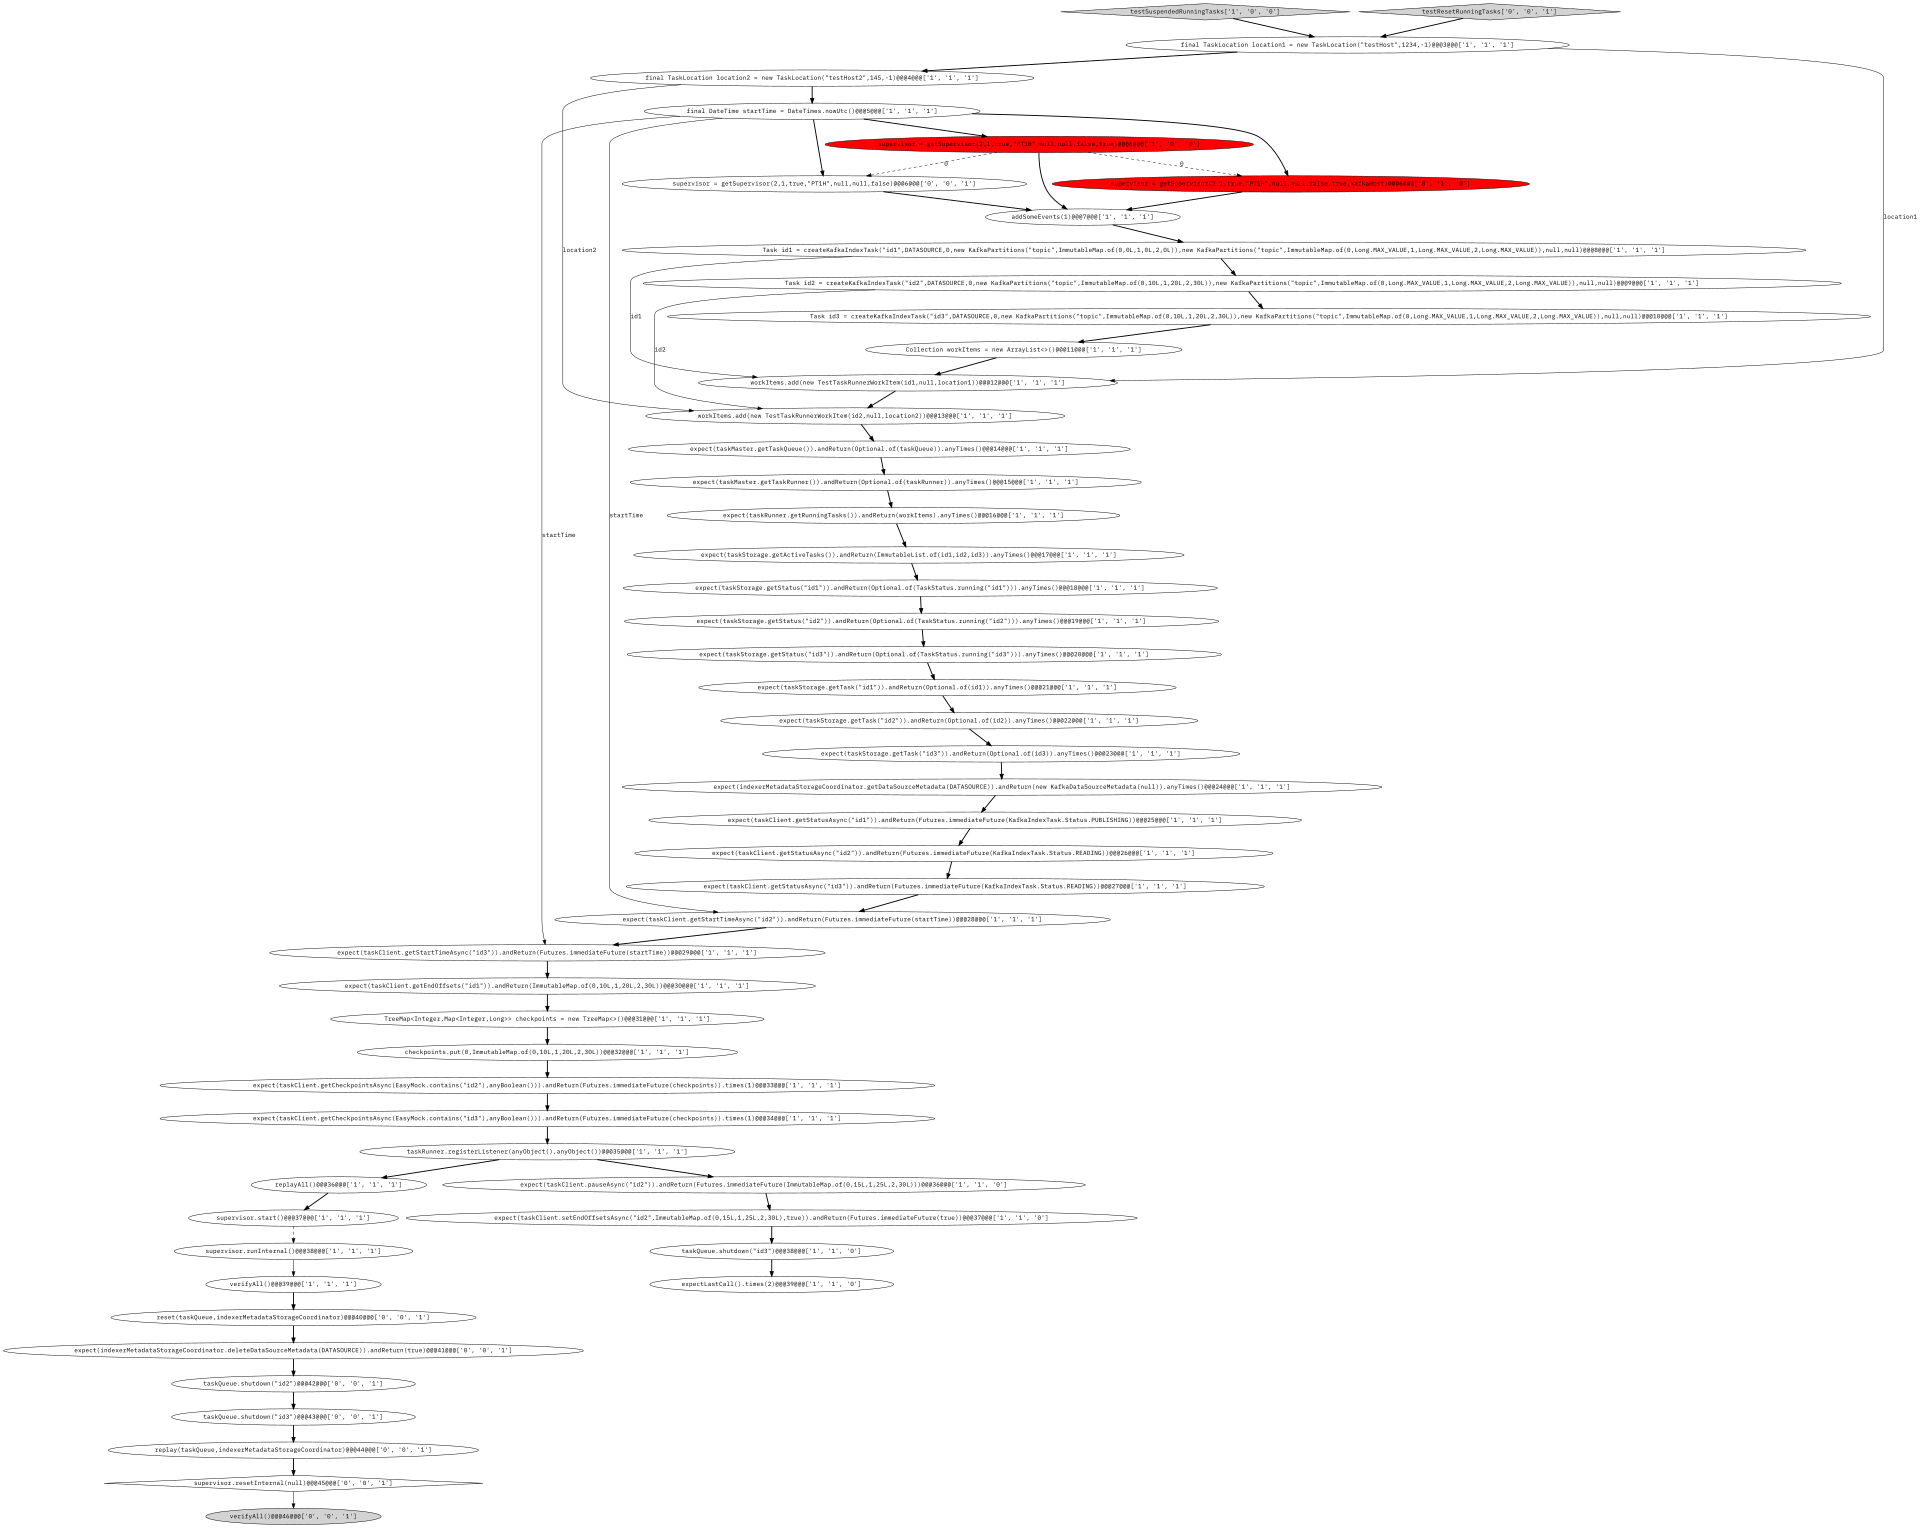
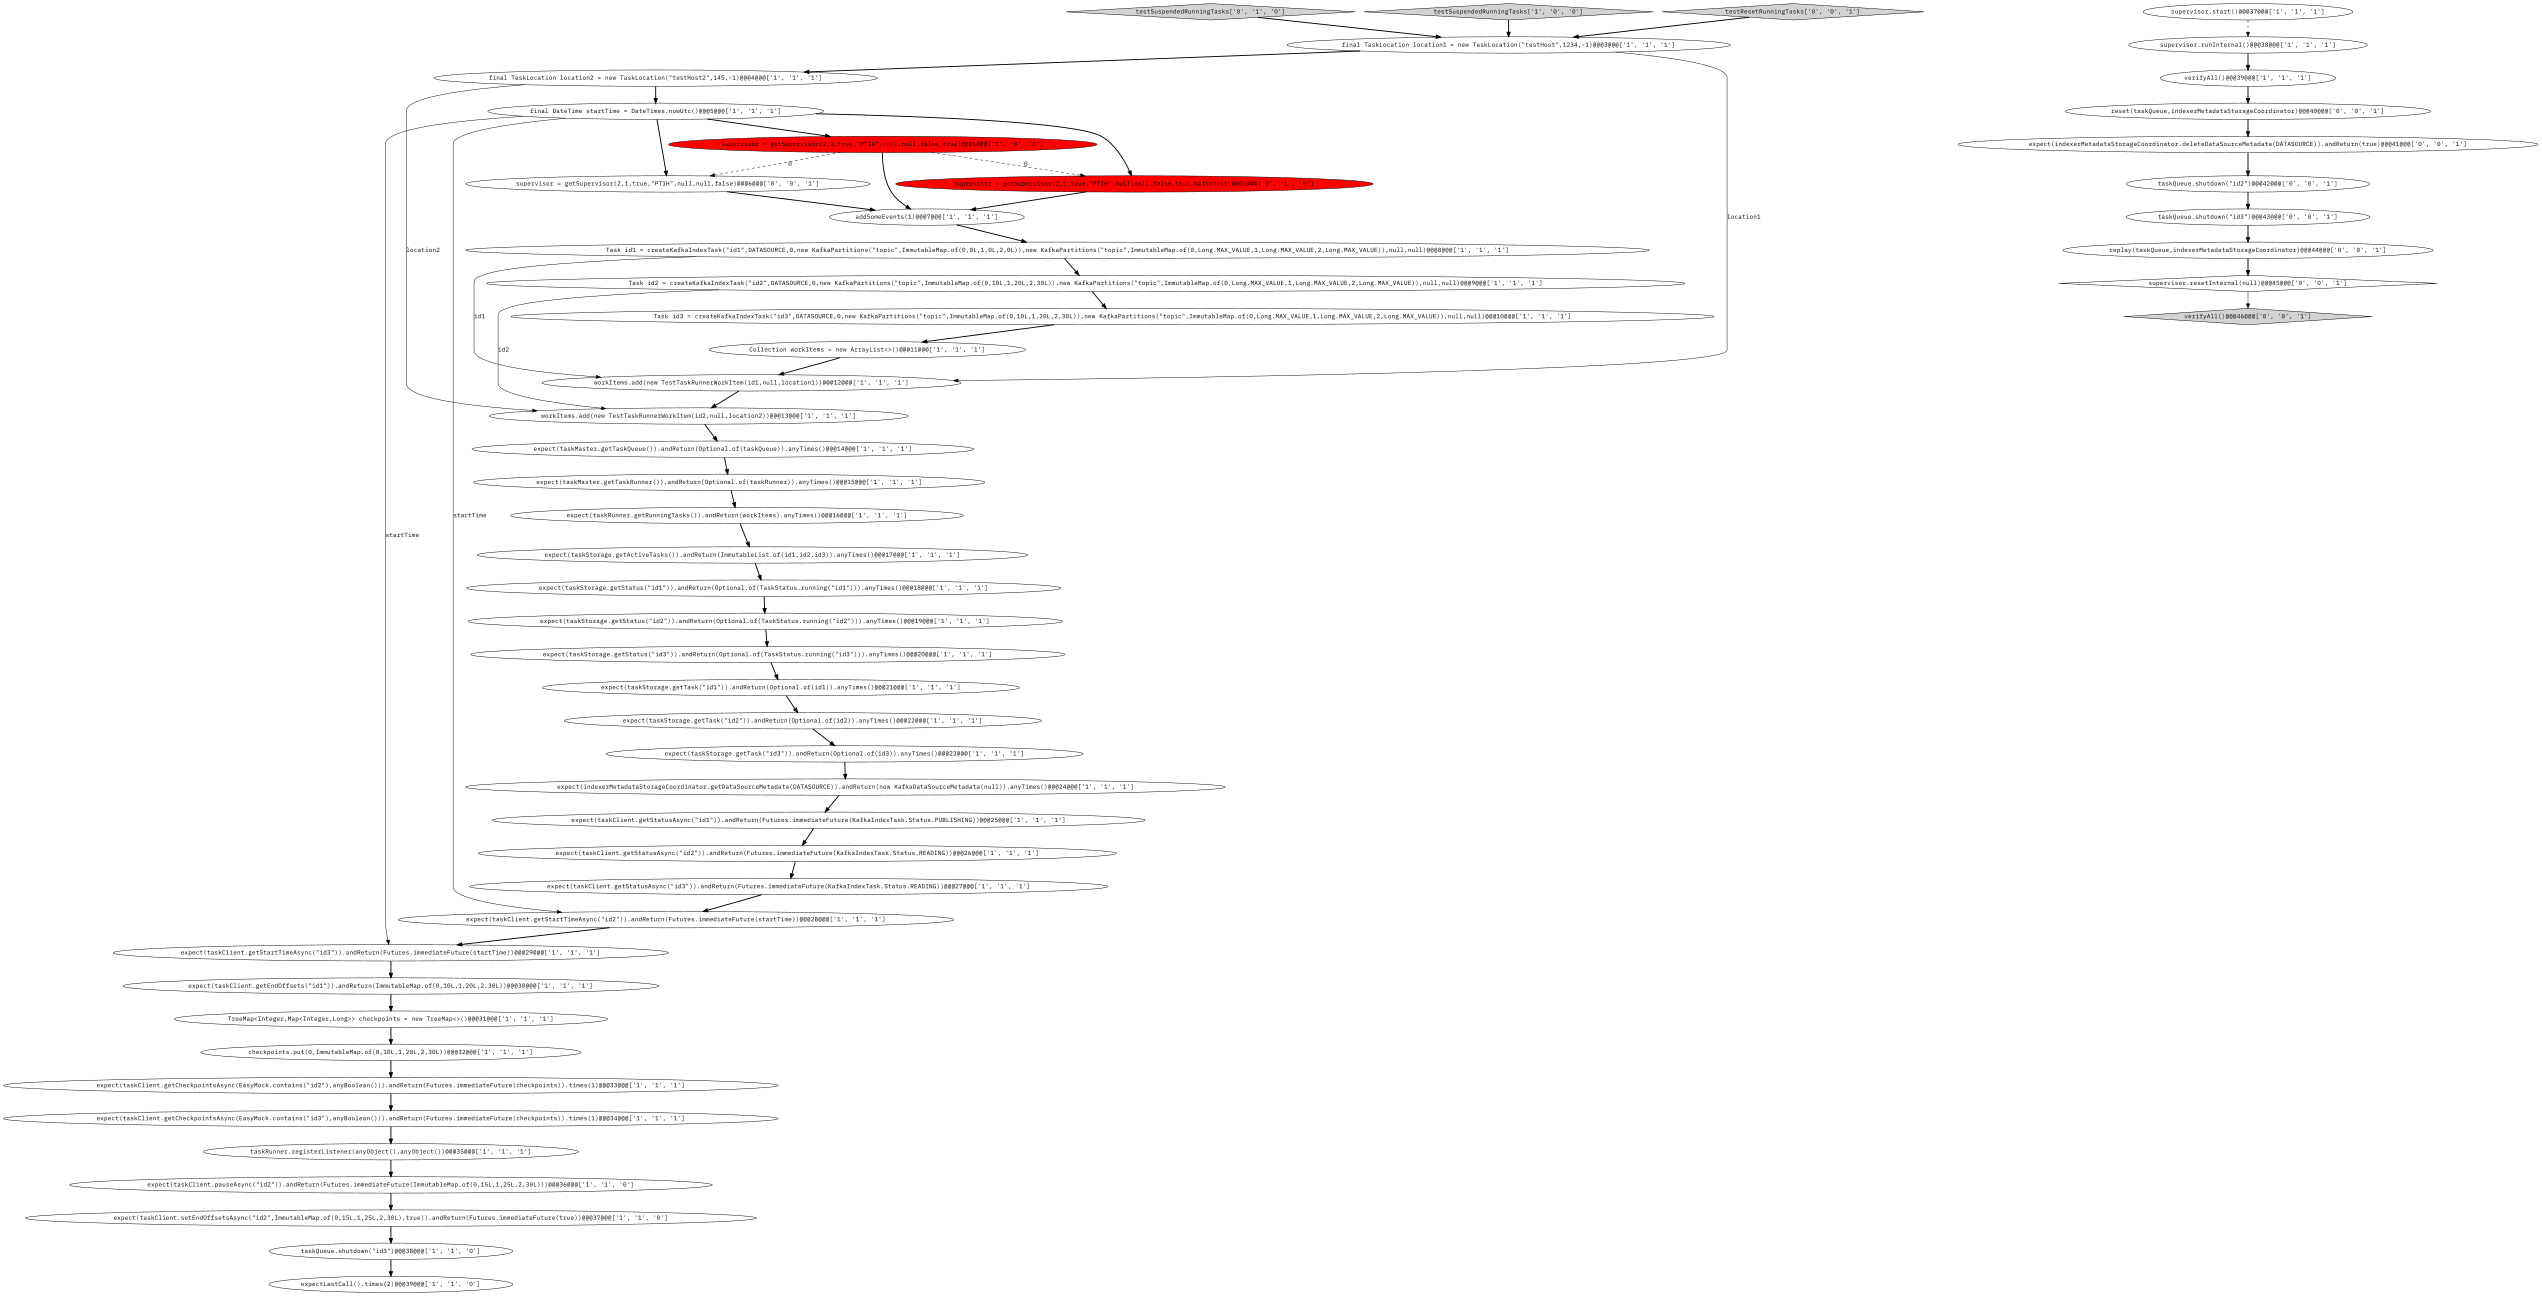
node "testSuspendedRunningTasks['0', '1', '0']": added
node "replayAll()@@@36@@@['1', '1', '1']": removed
edge "supervisor.runInternal()@@@38@@@['1', '1', '1']" -> "verifyAll()@@@39@@@['1', '1', '1']": style solid -> bold
node "verifyAll()@@@46@@@['0', '0', '1']": shape ellipse -> diamond
